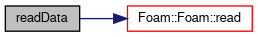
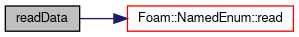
node "Foam::Foam::read": label "Foam::Foam::read" -> "Foam::NamedEnum::read"
